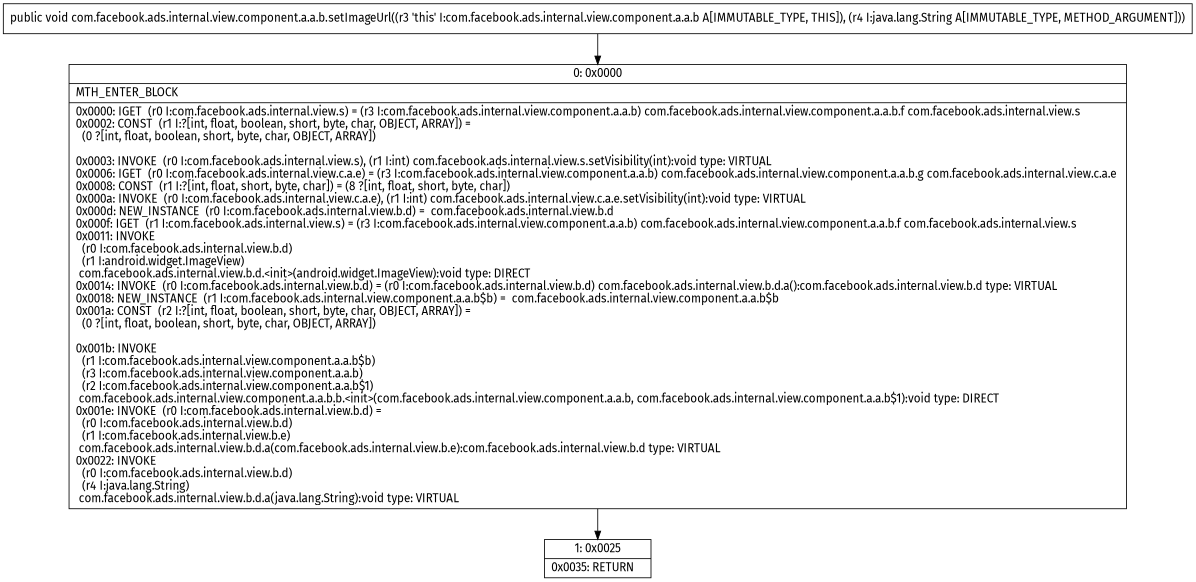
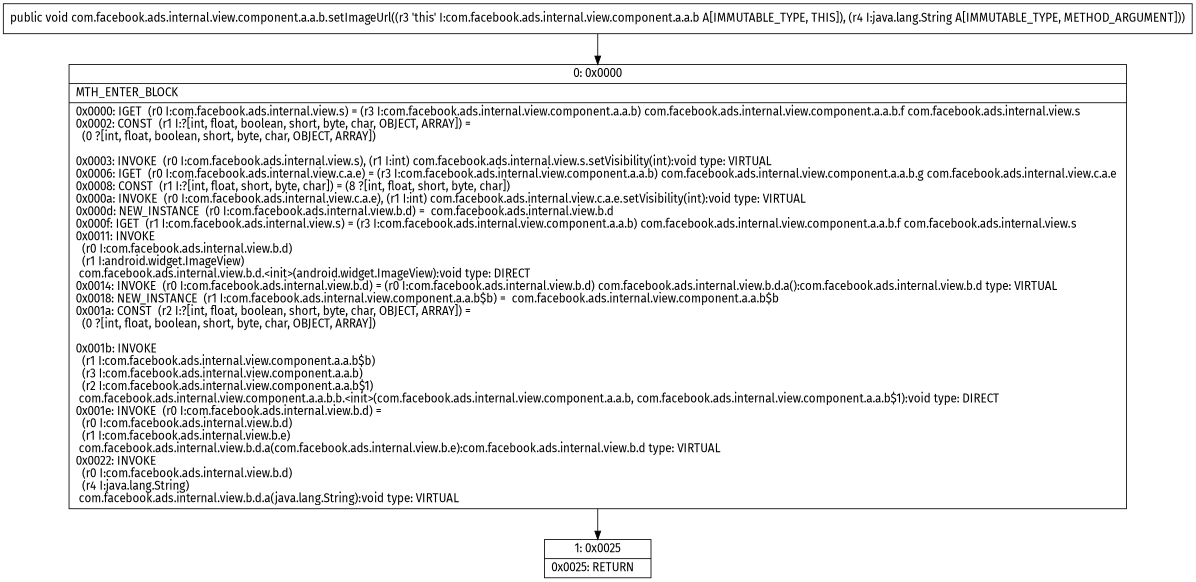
node "1: 0x0025": text "0x0035: RETURN" -> "0x0025: RETURN"
